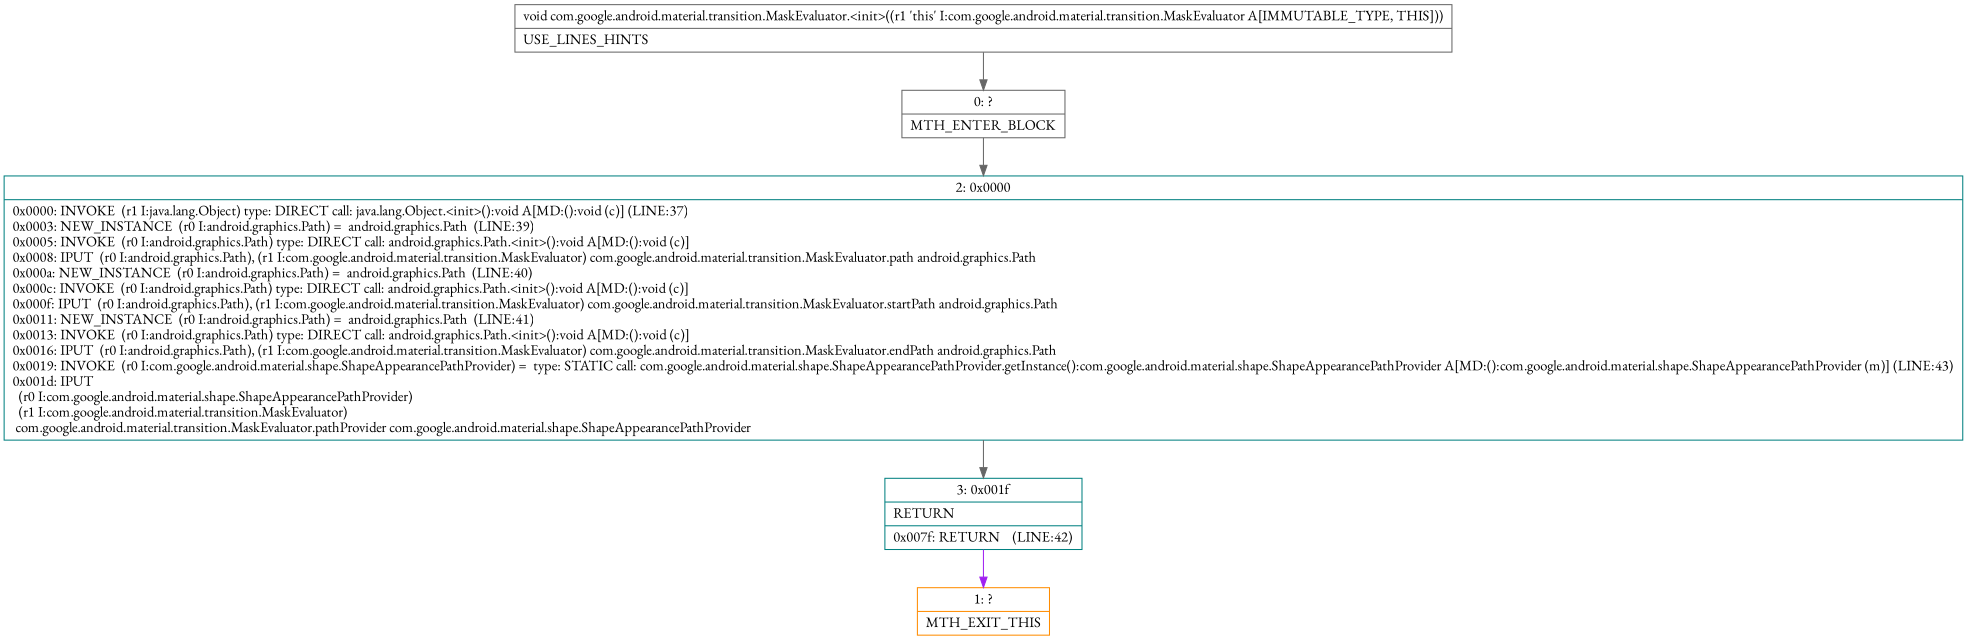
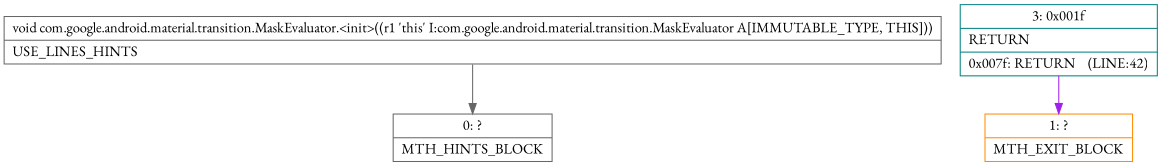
node "0: ?": text "MTH_ENTER_BLOCK" -> "MTH_HINTS_BLOCK"
node "2: 0x0000": removed
node "1: ?": text "MTH_EXIT_THIS" -> "MTH_EXIT_BLOCK"
